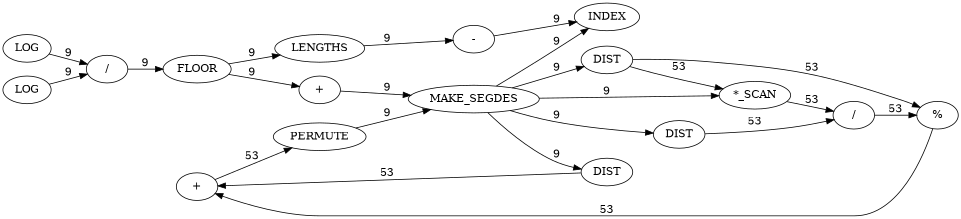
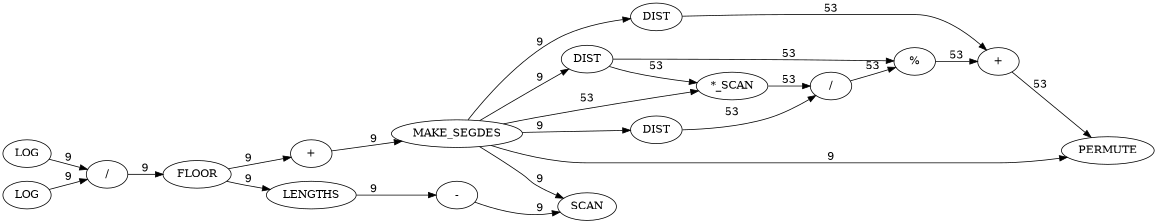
node "INDEX": label "INDEX" -> "SCAN"
edge "MAKE_SEGDES" -> "*_SCAN": label "9" -> "53"
edge "PERMUTE" -> "MAKE_SEGDES": reversed
